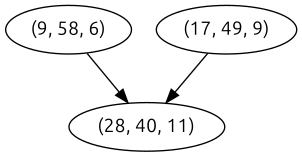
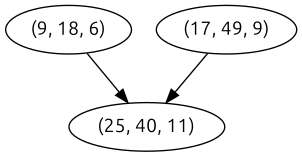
node "(9, 58, 6)": label "(9, 58, 6)" -> "(9, 18, 6)"
node "(28, 40, 11)": label "(28, 40, 11)" -> "(25, 40, 11)"
